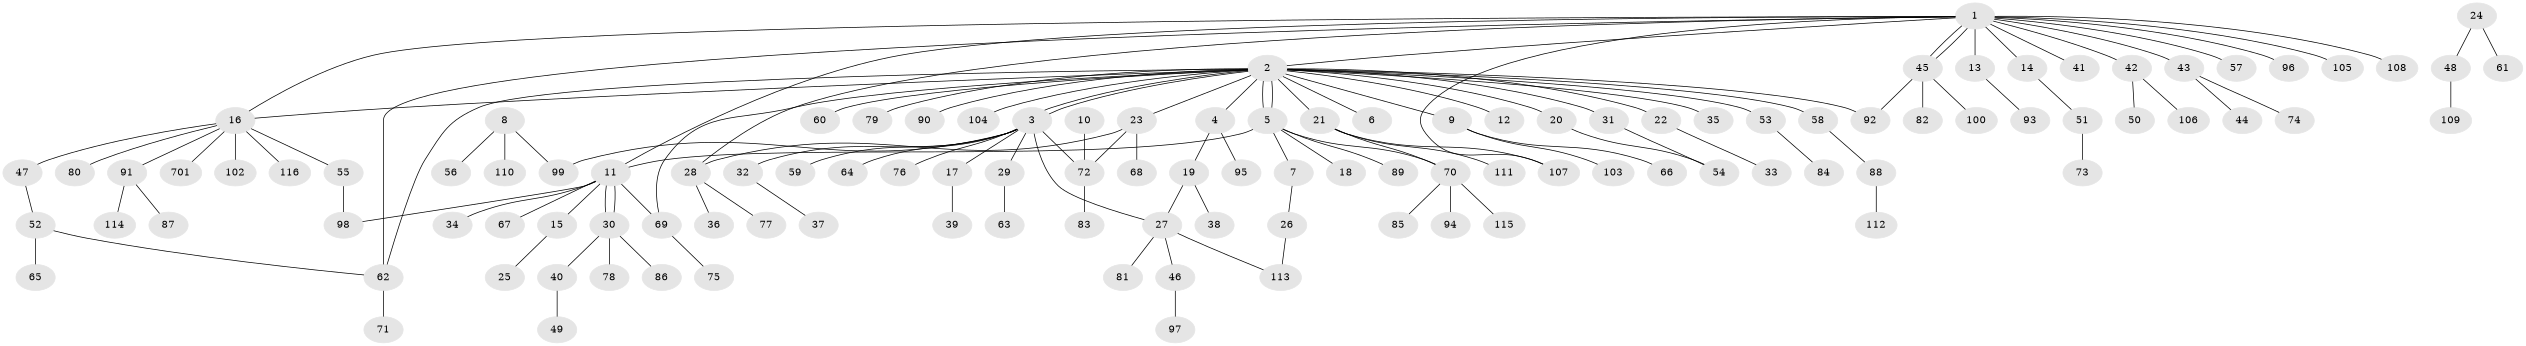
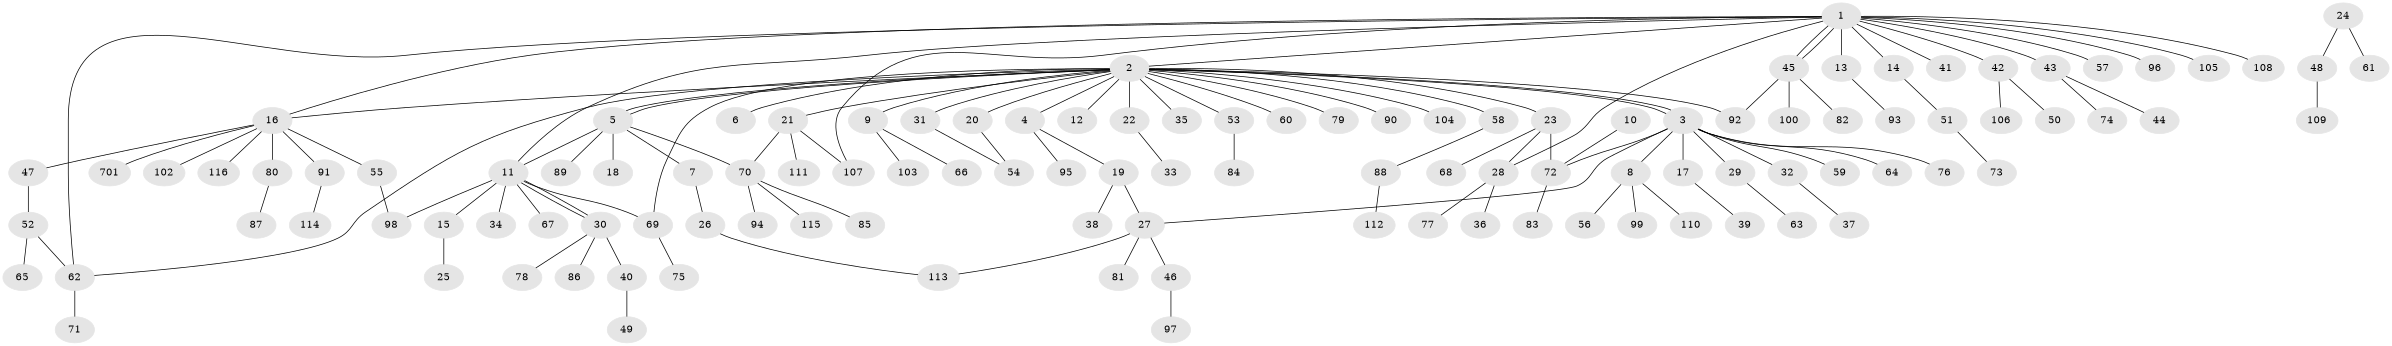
edge "3" -- "99": now "3" -- "8"
edge "91" -- "87": now "80" -- "87"
